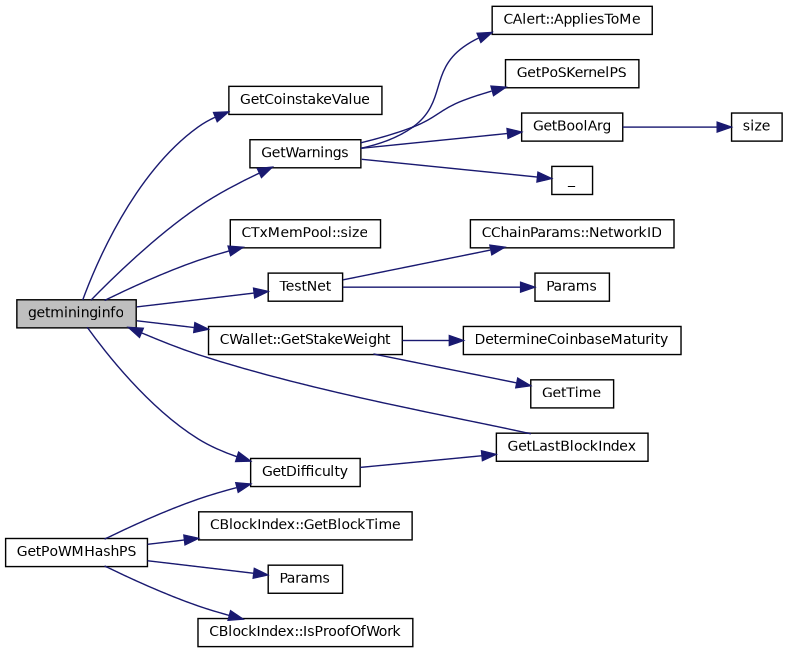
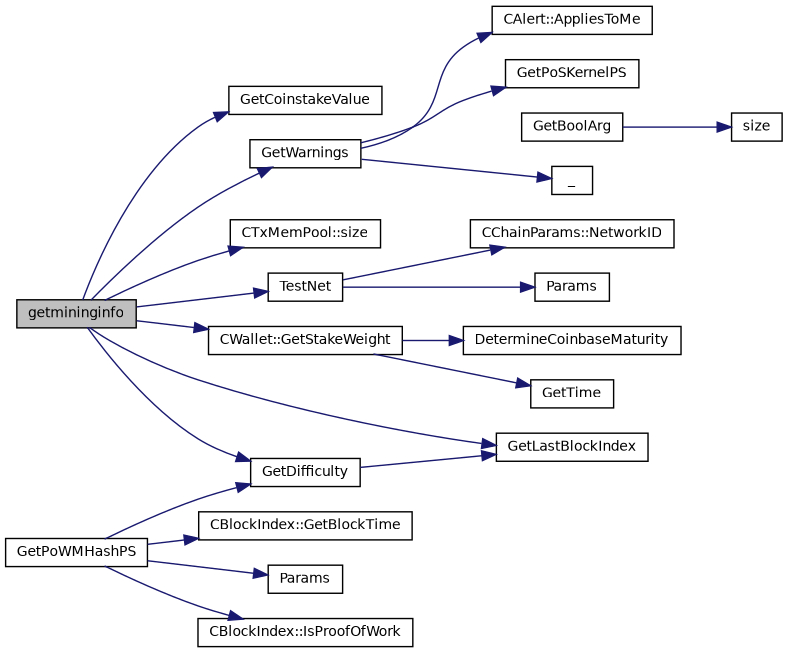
edge "GetWarnings" -> "GetBoolArg": removed
edge "GetLastBlockIndex" -> "getmininginfo": reversed
